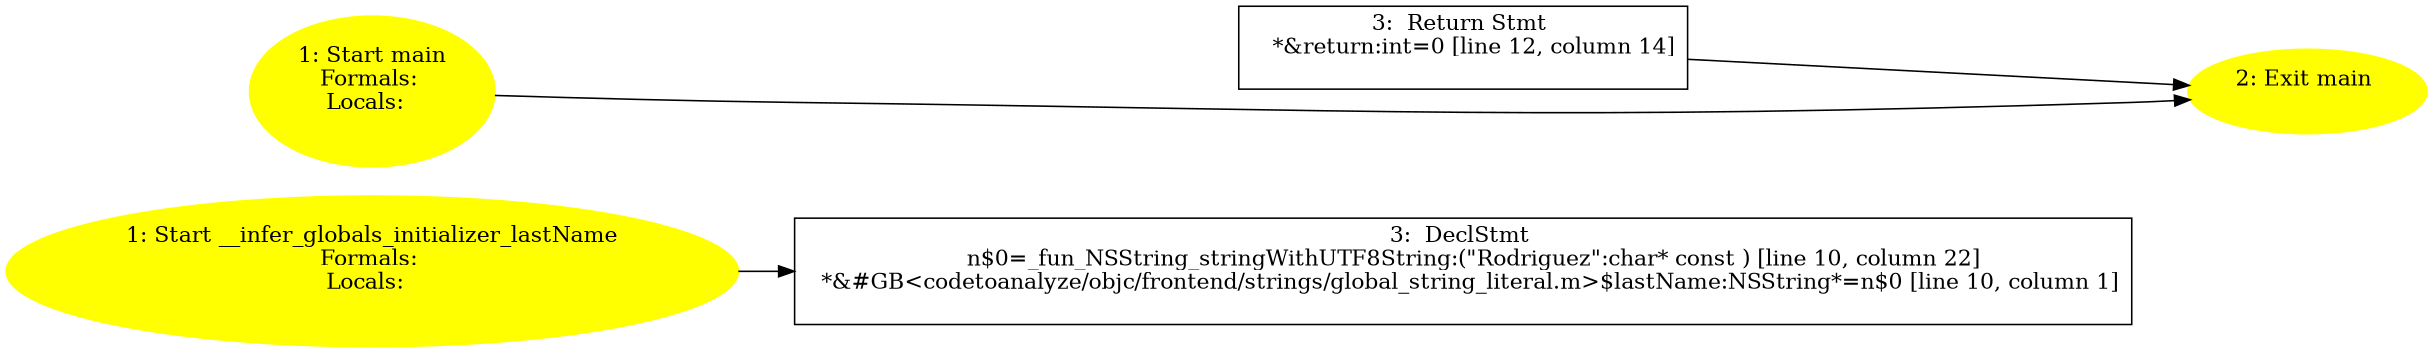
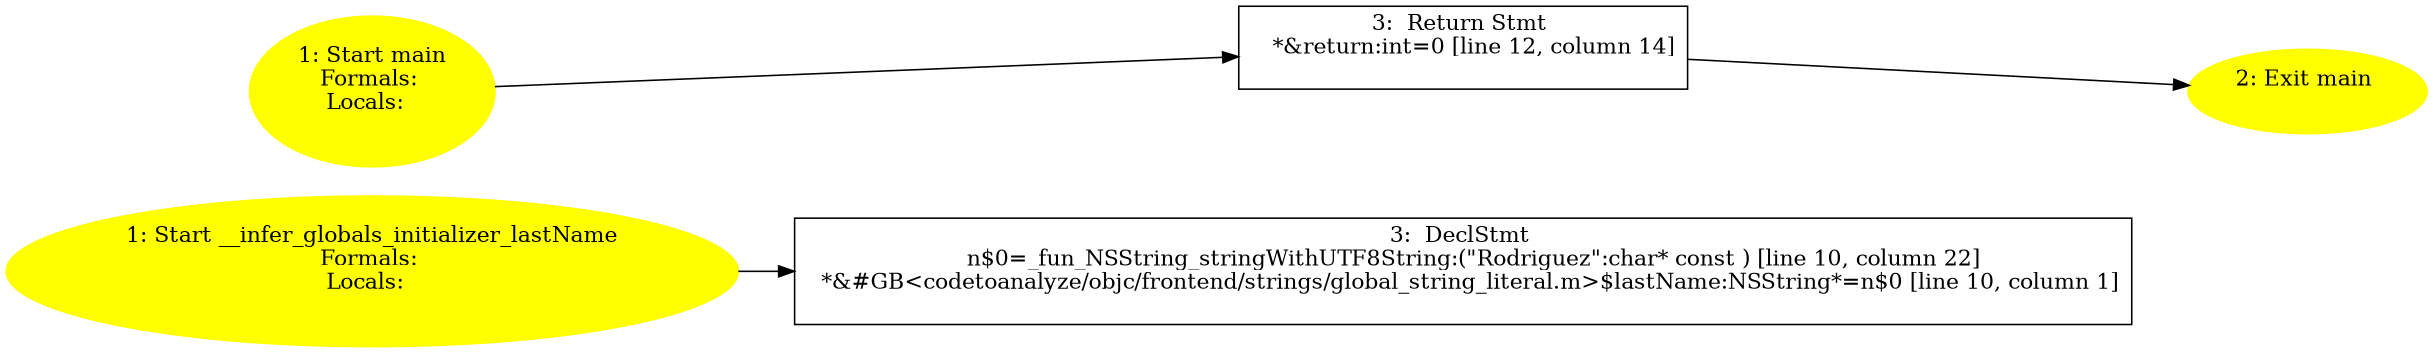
edge "1: Start main Formals: Locals:" -> "2: Exit main": now "1: Start main Formals: Locals:" -> "3:  Return Stmt *&return:int=0 [line 12, column 14]"
